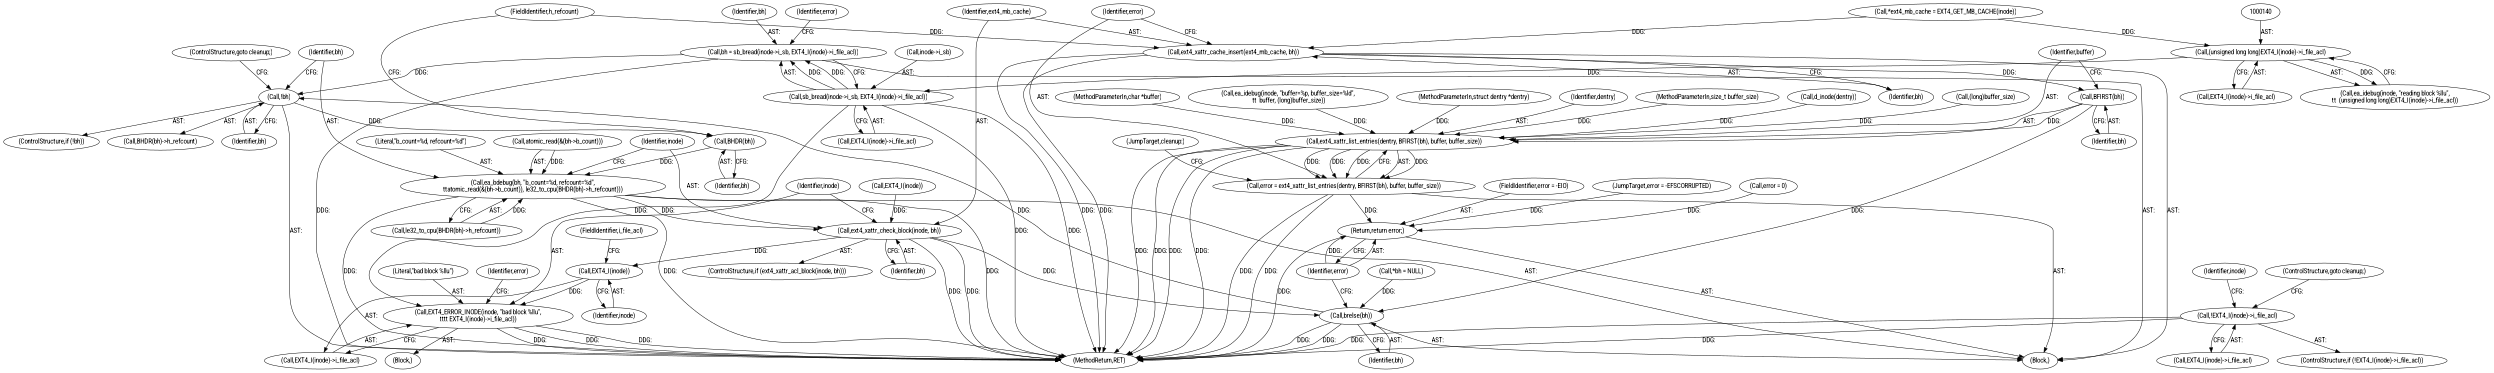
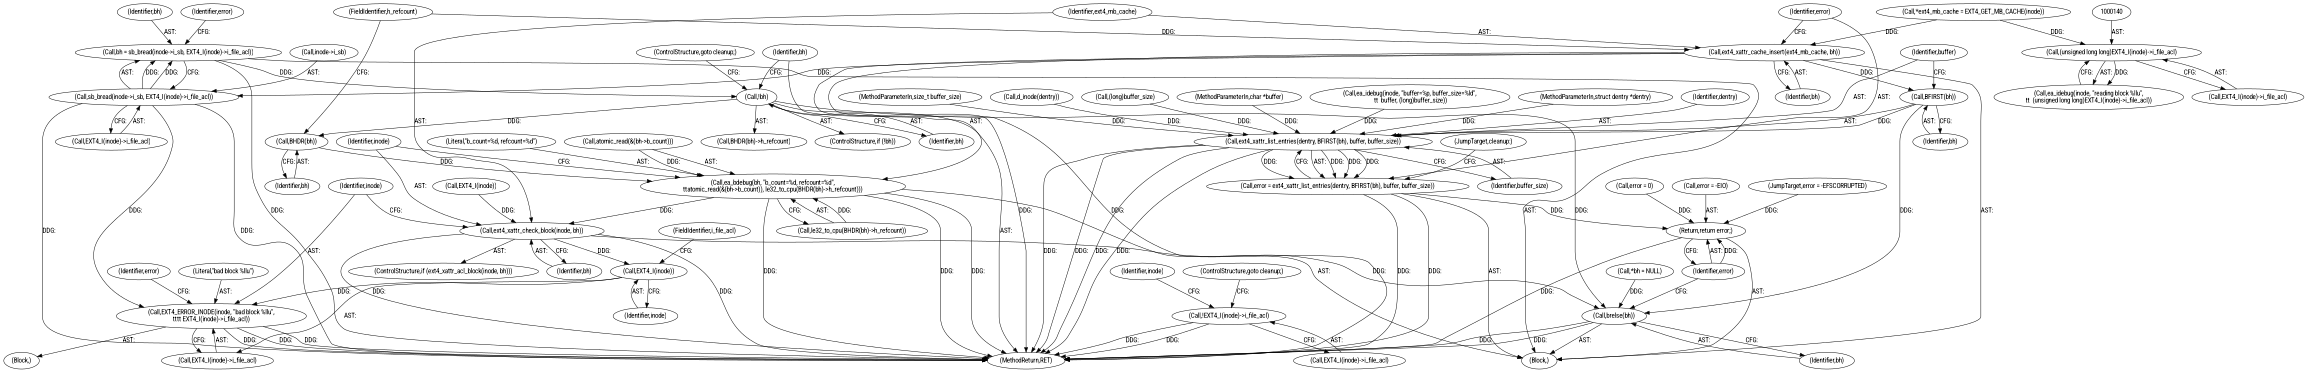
edge "(Call,(unsigned long long)EXT4_I(inode)->i_file_acl)" -> "(Call,sb_bread(inode->i_sb, EXT4_I(inode)->i_file_acl))": now "(Call,ext4_xattr_cache_insert(ext4_mb_cache, bh))" -> "(Call,sb_bread(inode->i_sb, EXT4_I(inode)->i_file_acl))"
edge "(Call,brelse(bh))" -> "(Call,!bh)": reversed
node "(Identifier,buffer_size)": added
node "(FieldIdentifier,error = -EIO)": label "(FieldIdentifier,error = -EIO)" -> "(Call,error = -EIO)"
node "(ControlStructure,if (!EXT4_I(inode)->i_file_acl))": removed
